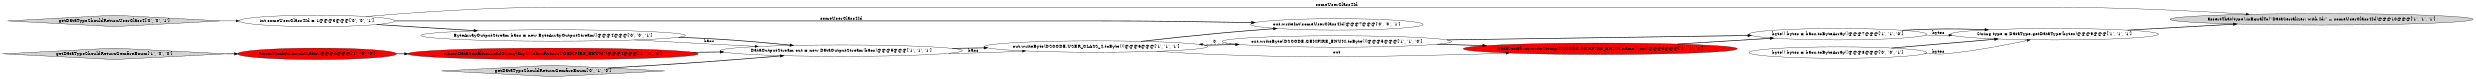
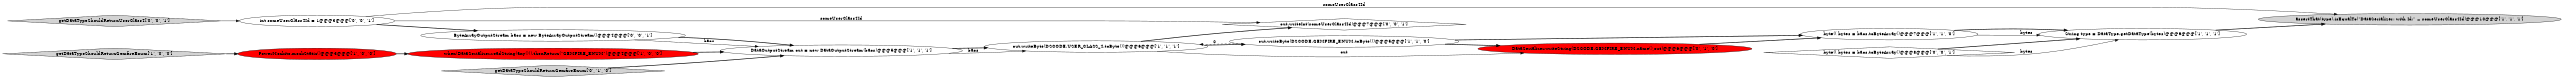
edge "int someUserClass4Id = 1@@@3@@@['0', '0', '1']" -> "out.writeInt(someUserClass4Id)@@@7@@@['0', '0', '1']": style bold -> solid
node "out.writeInt(someUserClass4Id)@@@7@@@['0', '0', '1']": shape ellipse -> diamond
node "byte(( bytes = baos.toByteArray()@@@8@@@['0', '0', '1']": shape ellipse -> diamond
